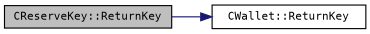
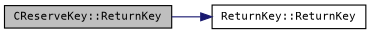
node "CWallet::ReturnKey": label "CWallet::ReturnKey" -> "ReturnKey::ReturnKey"
